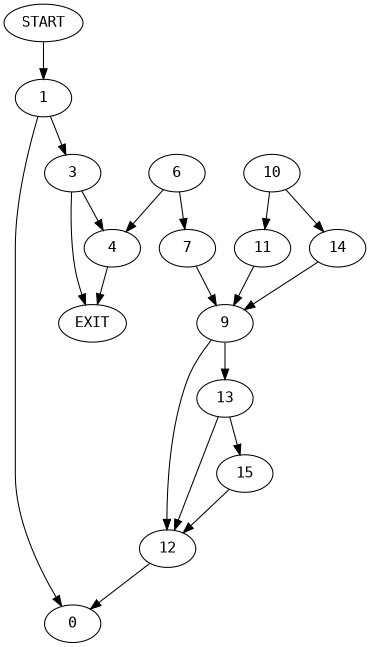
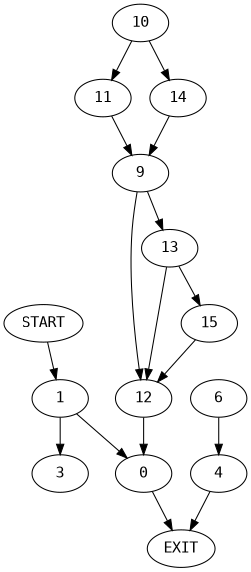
edge "3" -> "4": removed
edge "3" -> "EXIT": now "0" -> "EXIT"
node "7": removed
